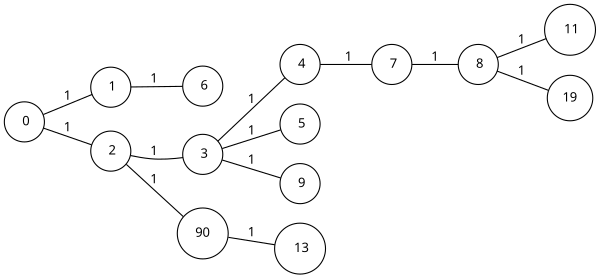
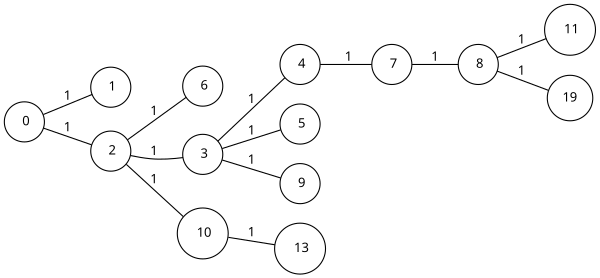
edge "6" -- "1": now "6" -- "2"
node "90": label "90" -> "10"
